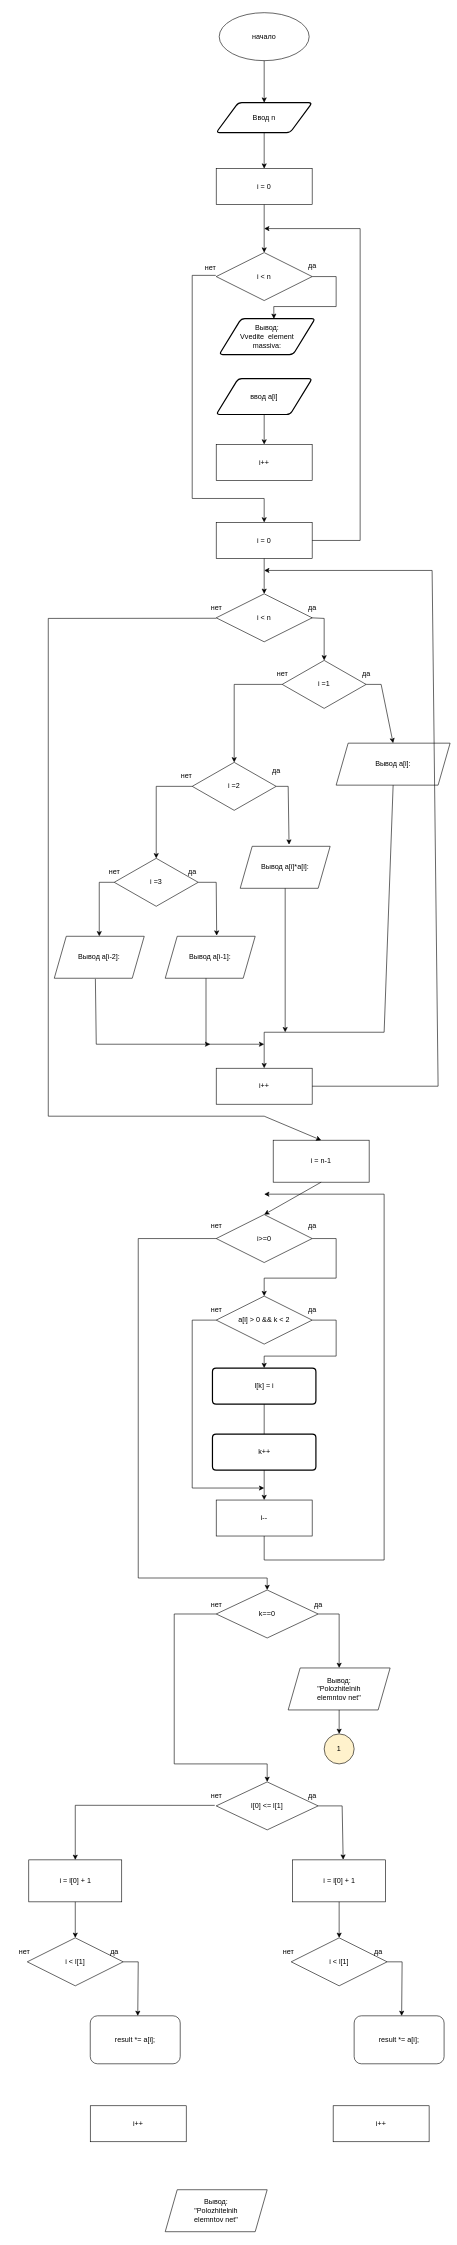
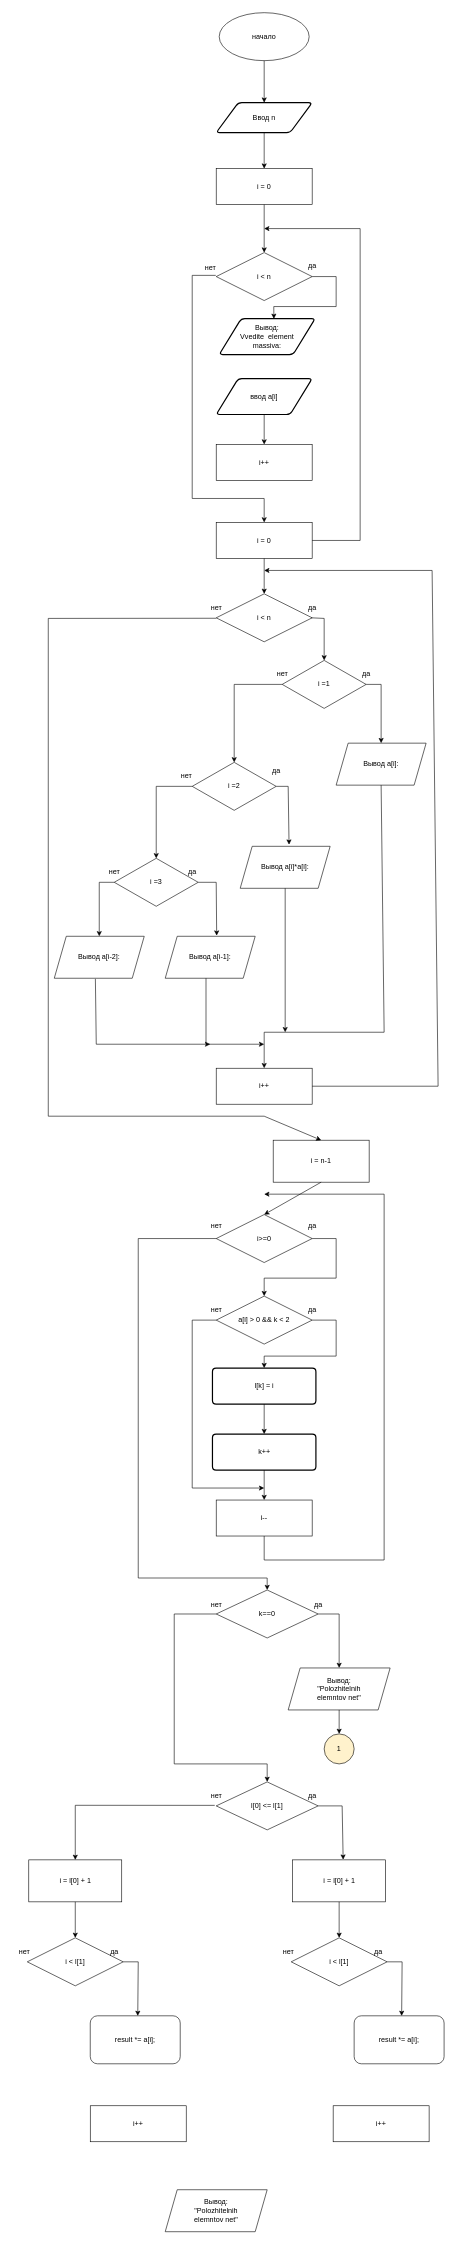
node "Вывод a[i]:": size 114x42 -> 90x42
edge "l[k] = i" -- "k++": arrowhead none -> classic
